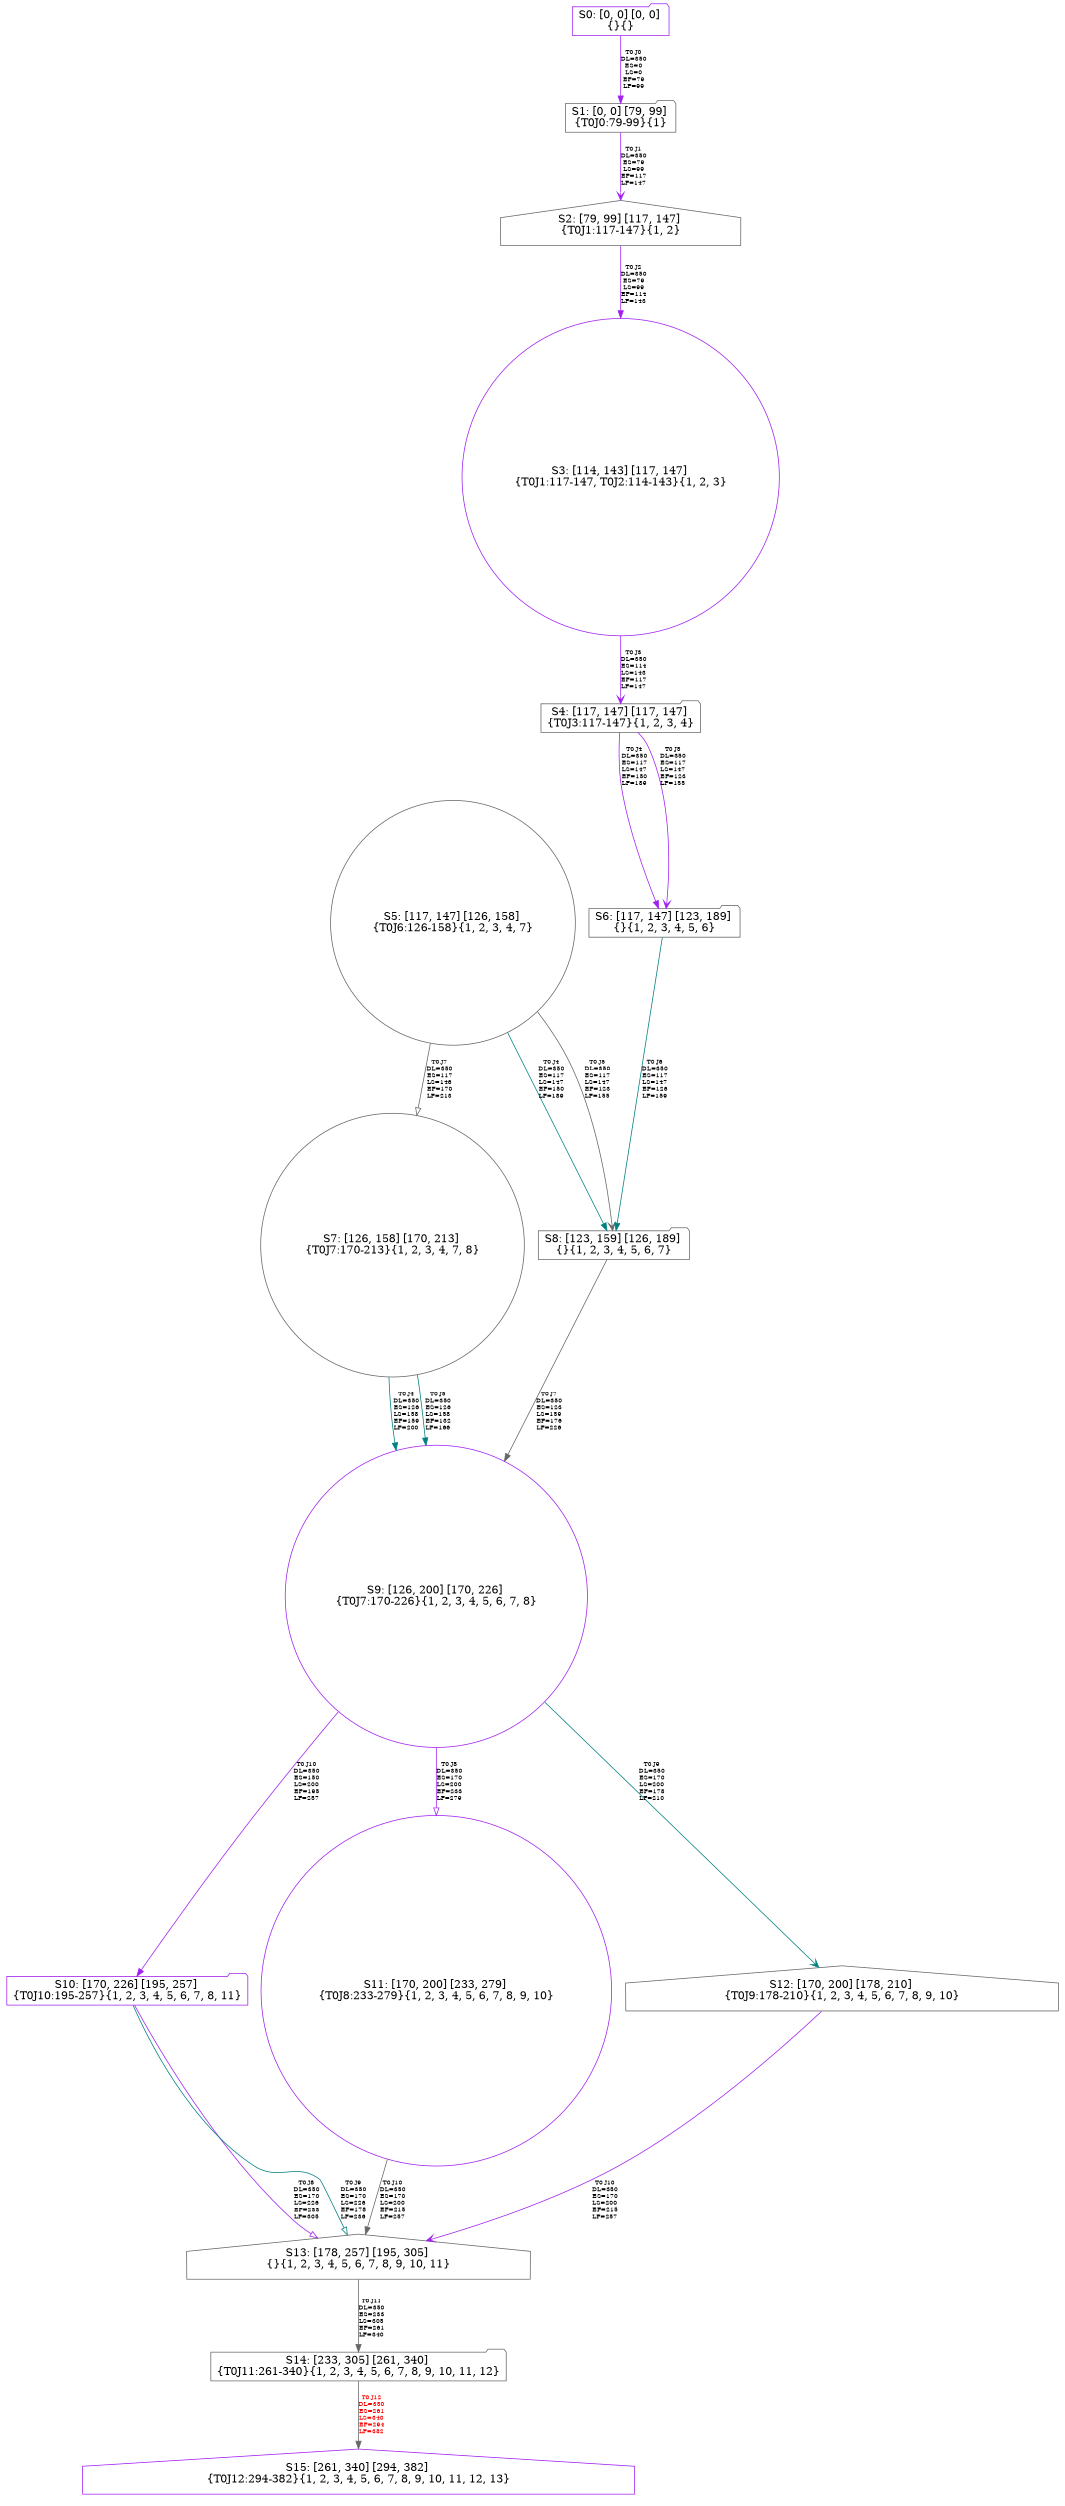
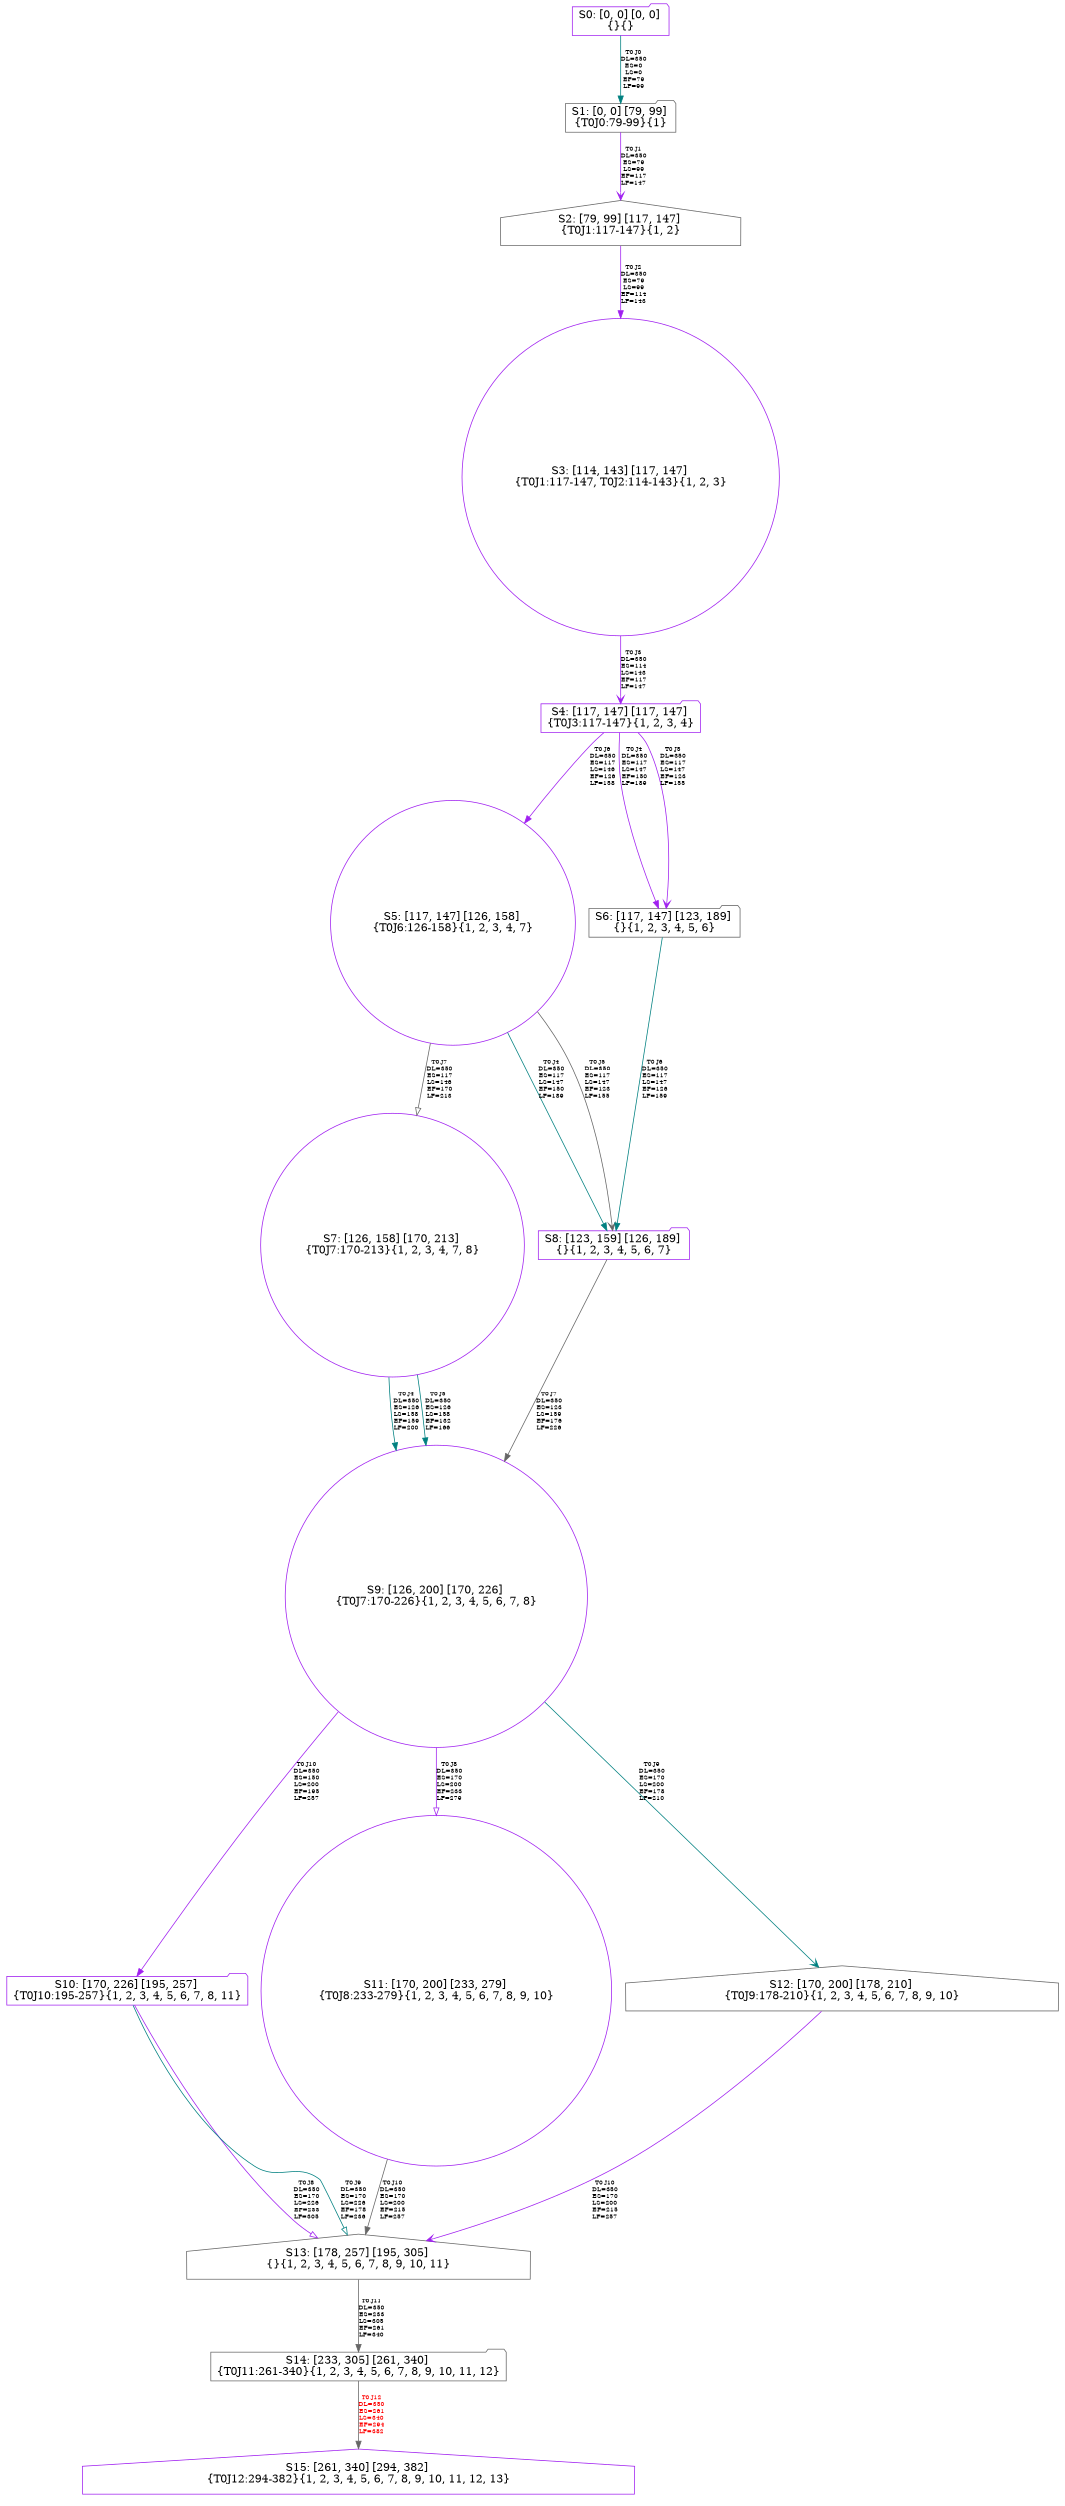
edge "S0: [0, 0] [0, 0] {}{}" -> "S1: [0, 0] [79, 99] {T0J0:79-99}{1}": color purple -> teal
node "S4: [117, 147] [117, 147] {T0J3:117-147}{1, 2, 3, 4}": color gray40 -> purple
edge "S4: [117, 147] [117, 147] {T0J3:117-147}{1, 2, 3, 4}" -> "S5: [117, 147] [126, 158] {T0J6:126-158}{1, 2, 3, 4, 7}": added, label "T0 J6 DL=350 ES=117 LS=146 EF=126 LF=158"
node "S5: [117, 147] [126, 158] {T0J6:126-158}{1, 2, 3, 4, 7}": color gray40 -> purple
node "S7: [126, 158] [170, 213] {T0J7:170-213}{1, 2, 3, 4, 7, 8}": color gray40 -> purple
node "S8: [123, 159] [126, 189] {}{1, 2, 3, 4, 5, 6, 7}": color gray40 -> purple
